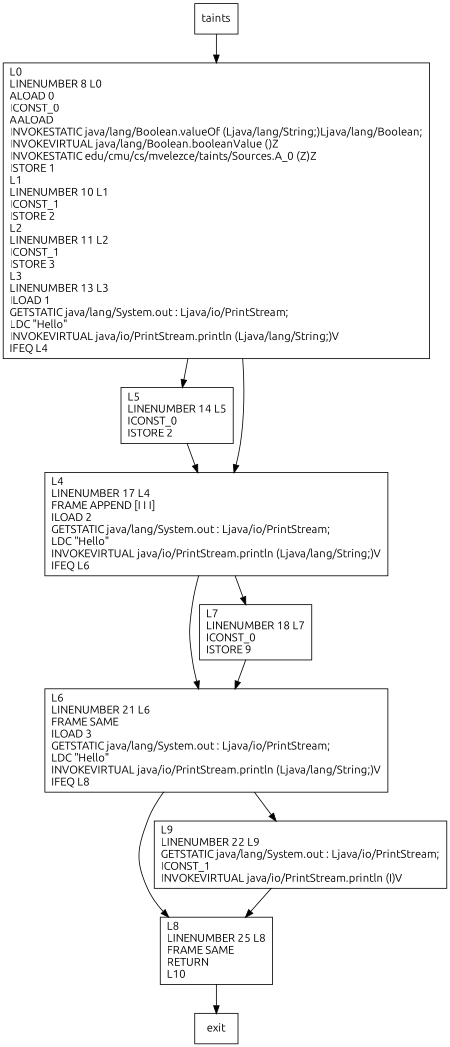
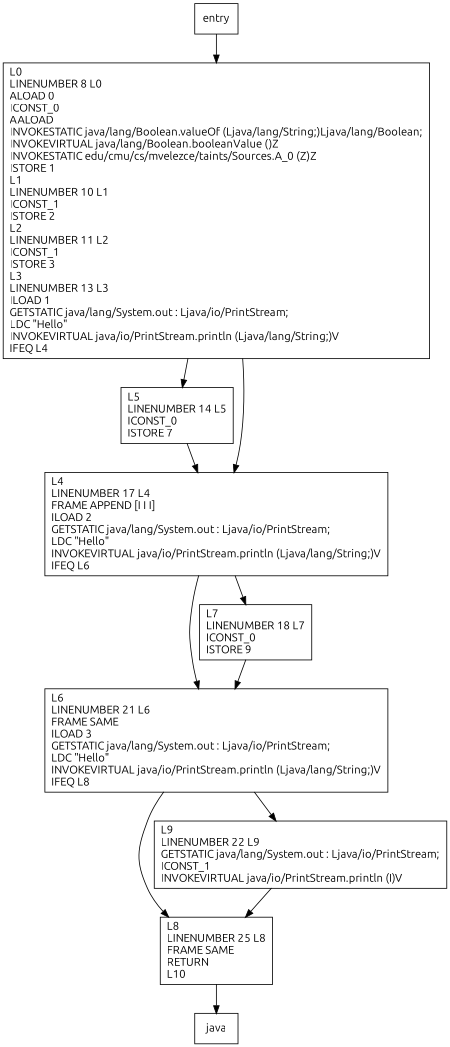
node "taints": label "taints" -> "entry"
node "L5 LINENUMBER 14 L5 ICONST_0 ISTORE 2": label "L5 LINENUMBER 14 L5 ICONST_0 ISTORE 2" -> "L5 LINENUMBER 14 L5 ICONST_0 ISTORE 7"
node "exit": label "exit" -> "java"
